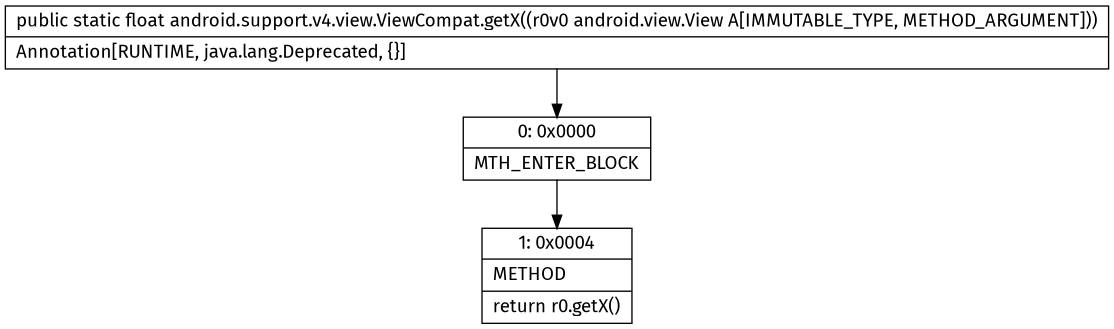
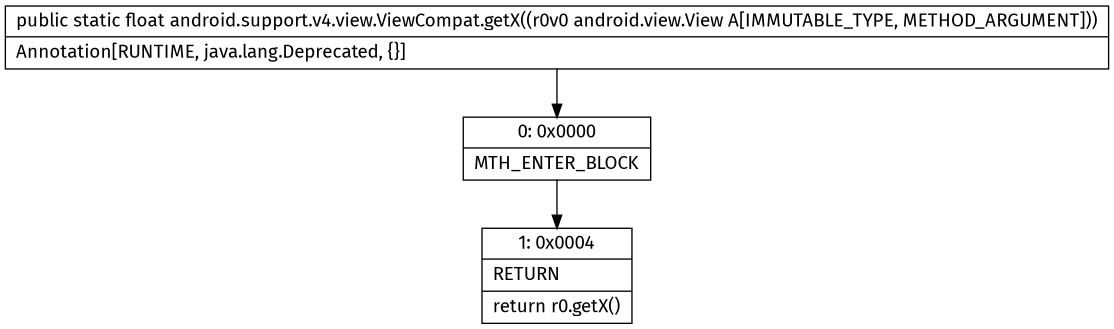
node "1: 0x0004": text "METHOD" -> "RETURN"
